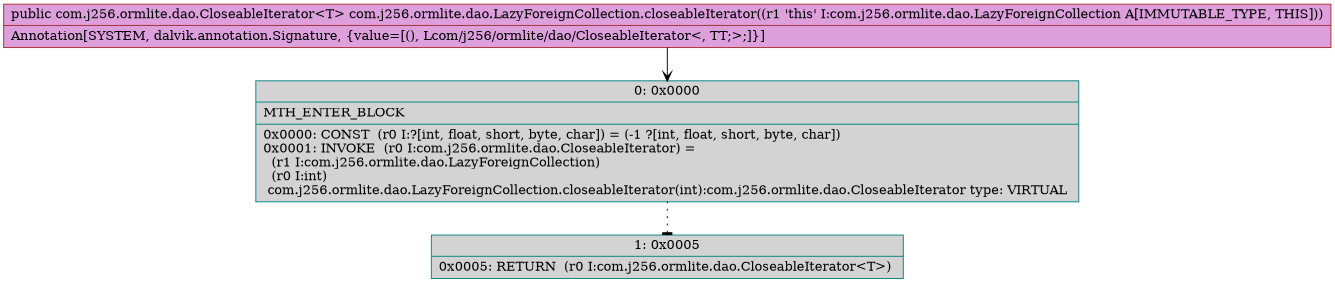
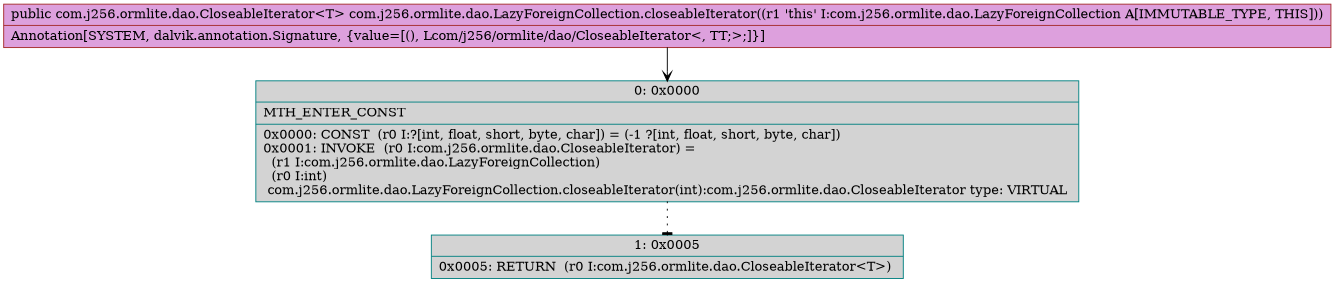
node "0: 0x0000": text "MTH_ENTER_BLOCK" -> "MTH_ENTER_CONST"
